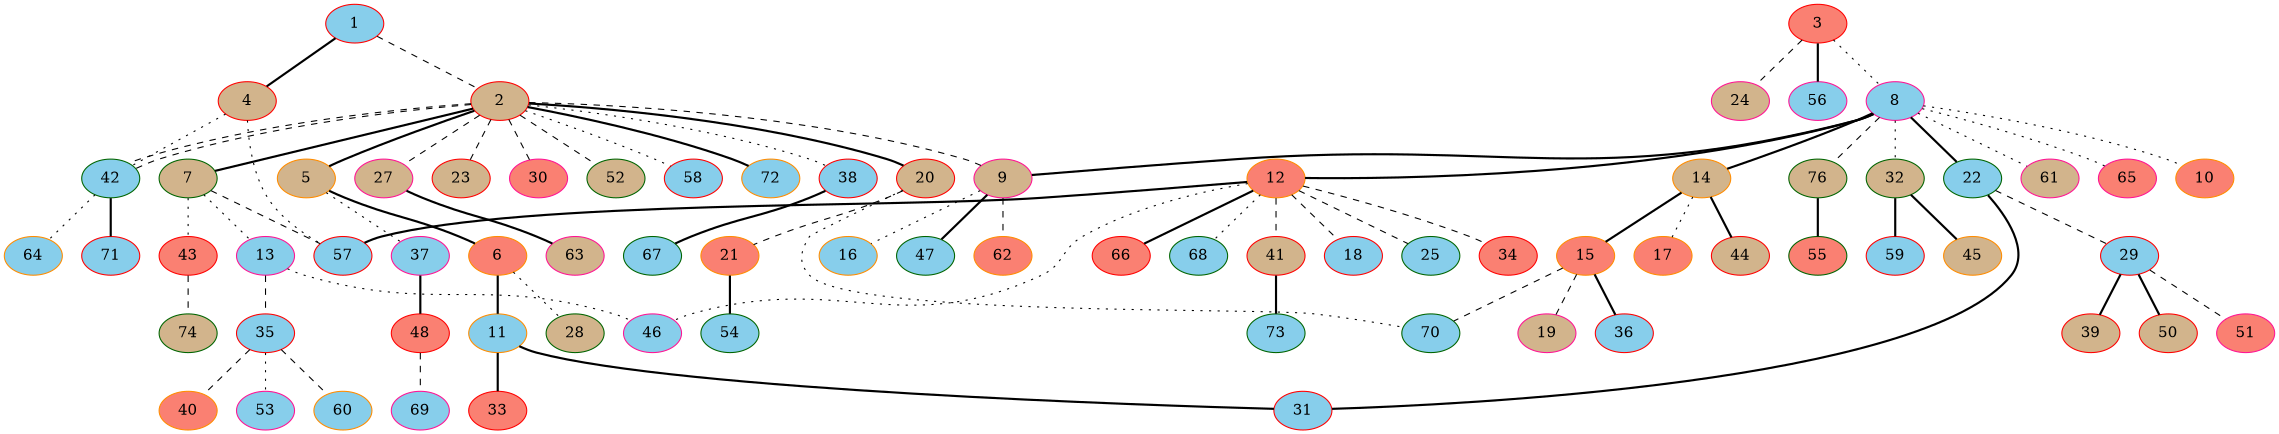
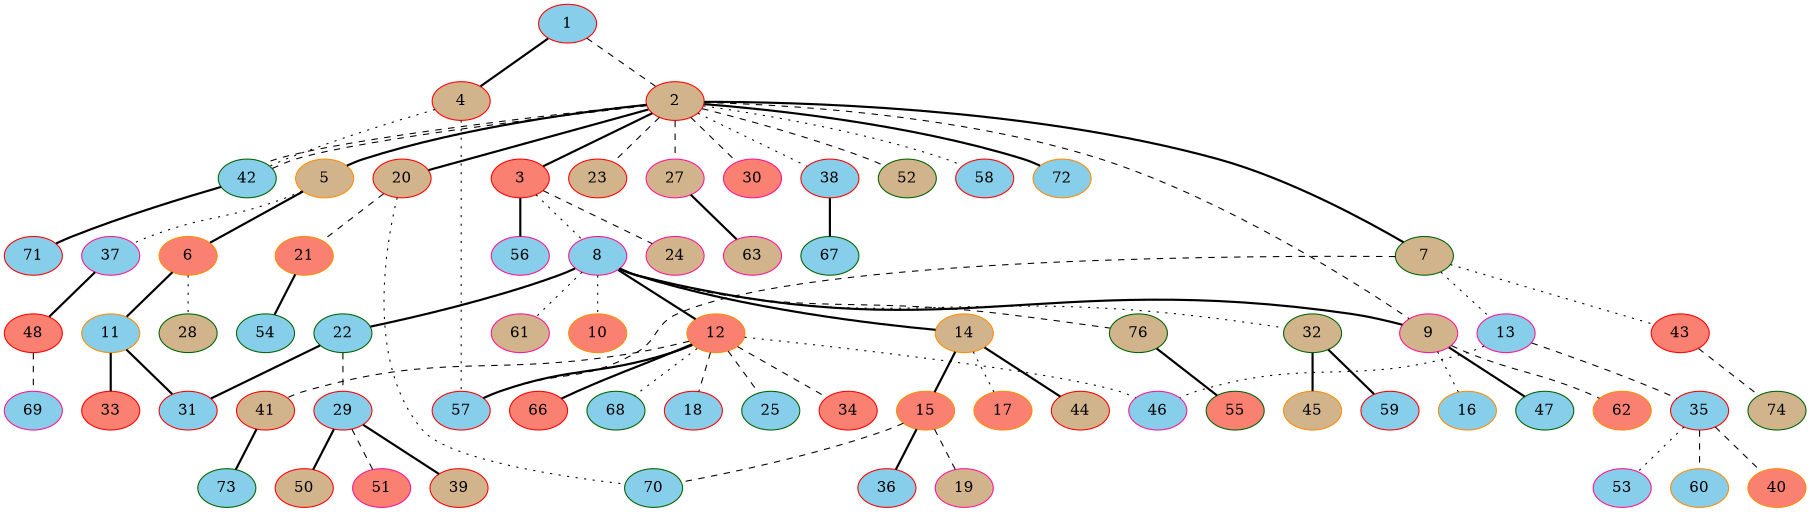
edge "2" -- "3": added
node "65": removed
node "64": removed
